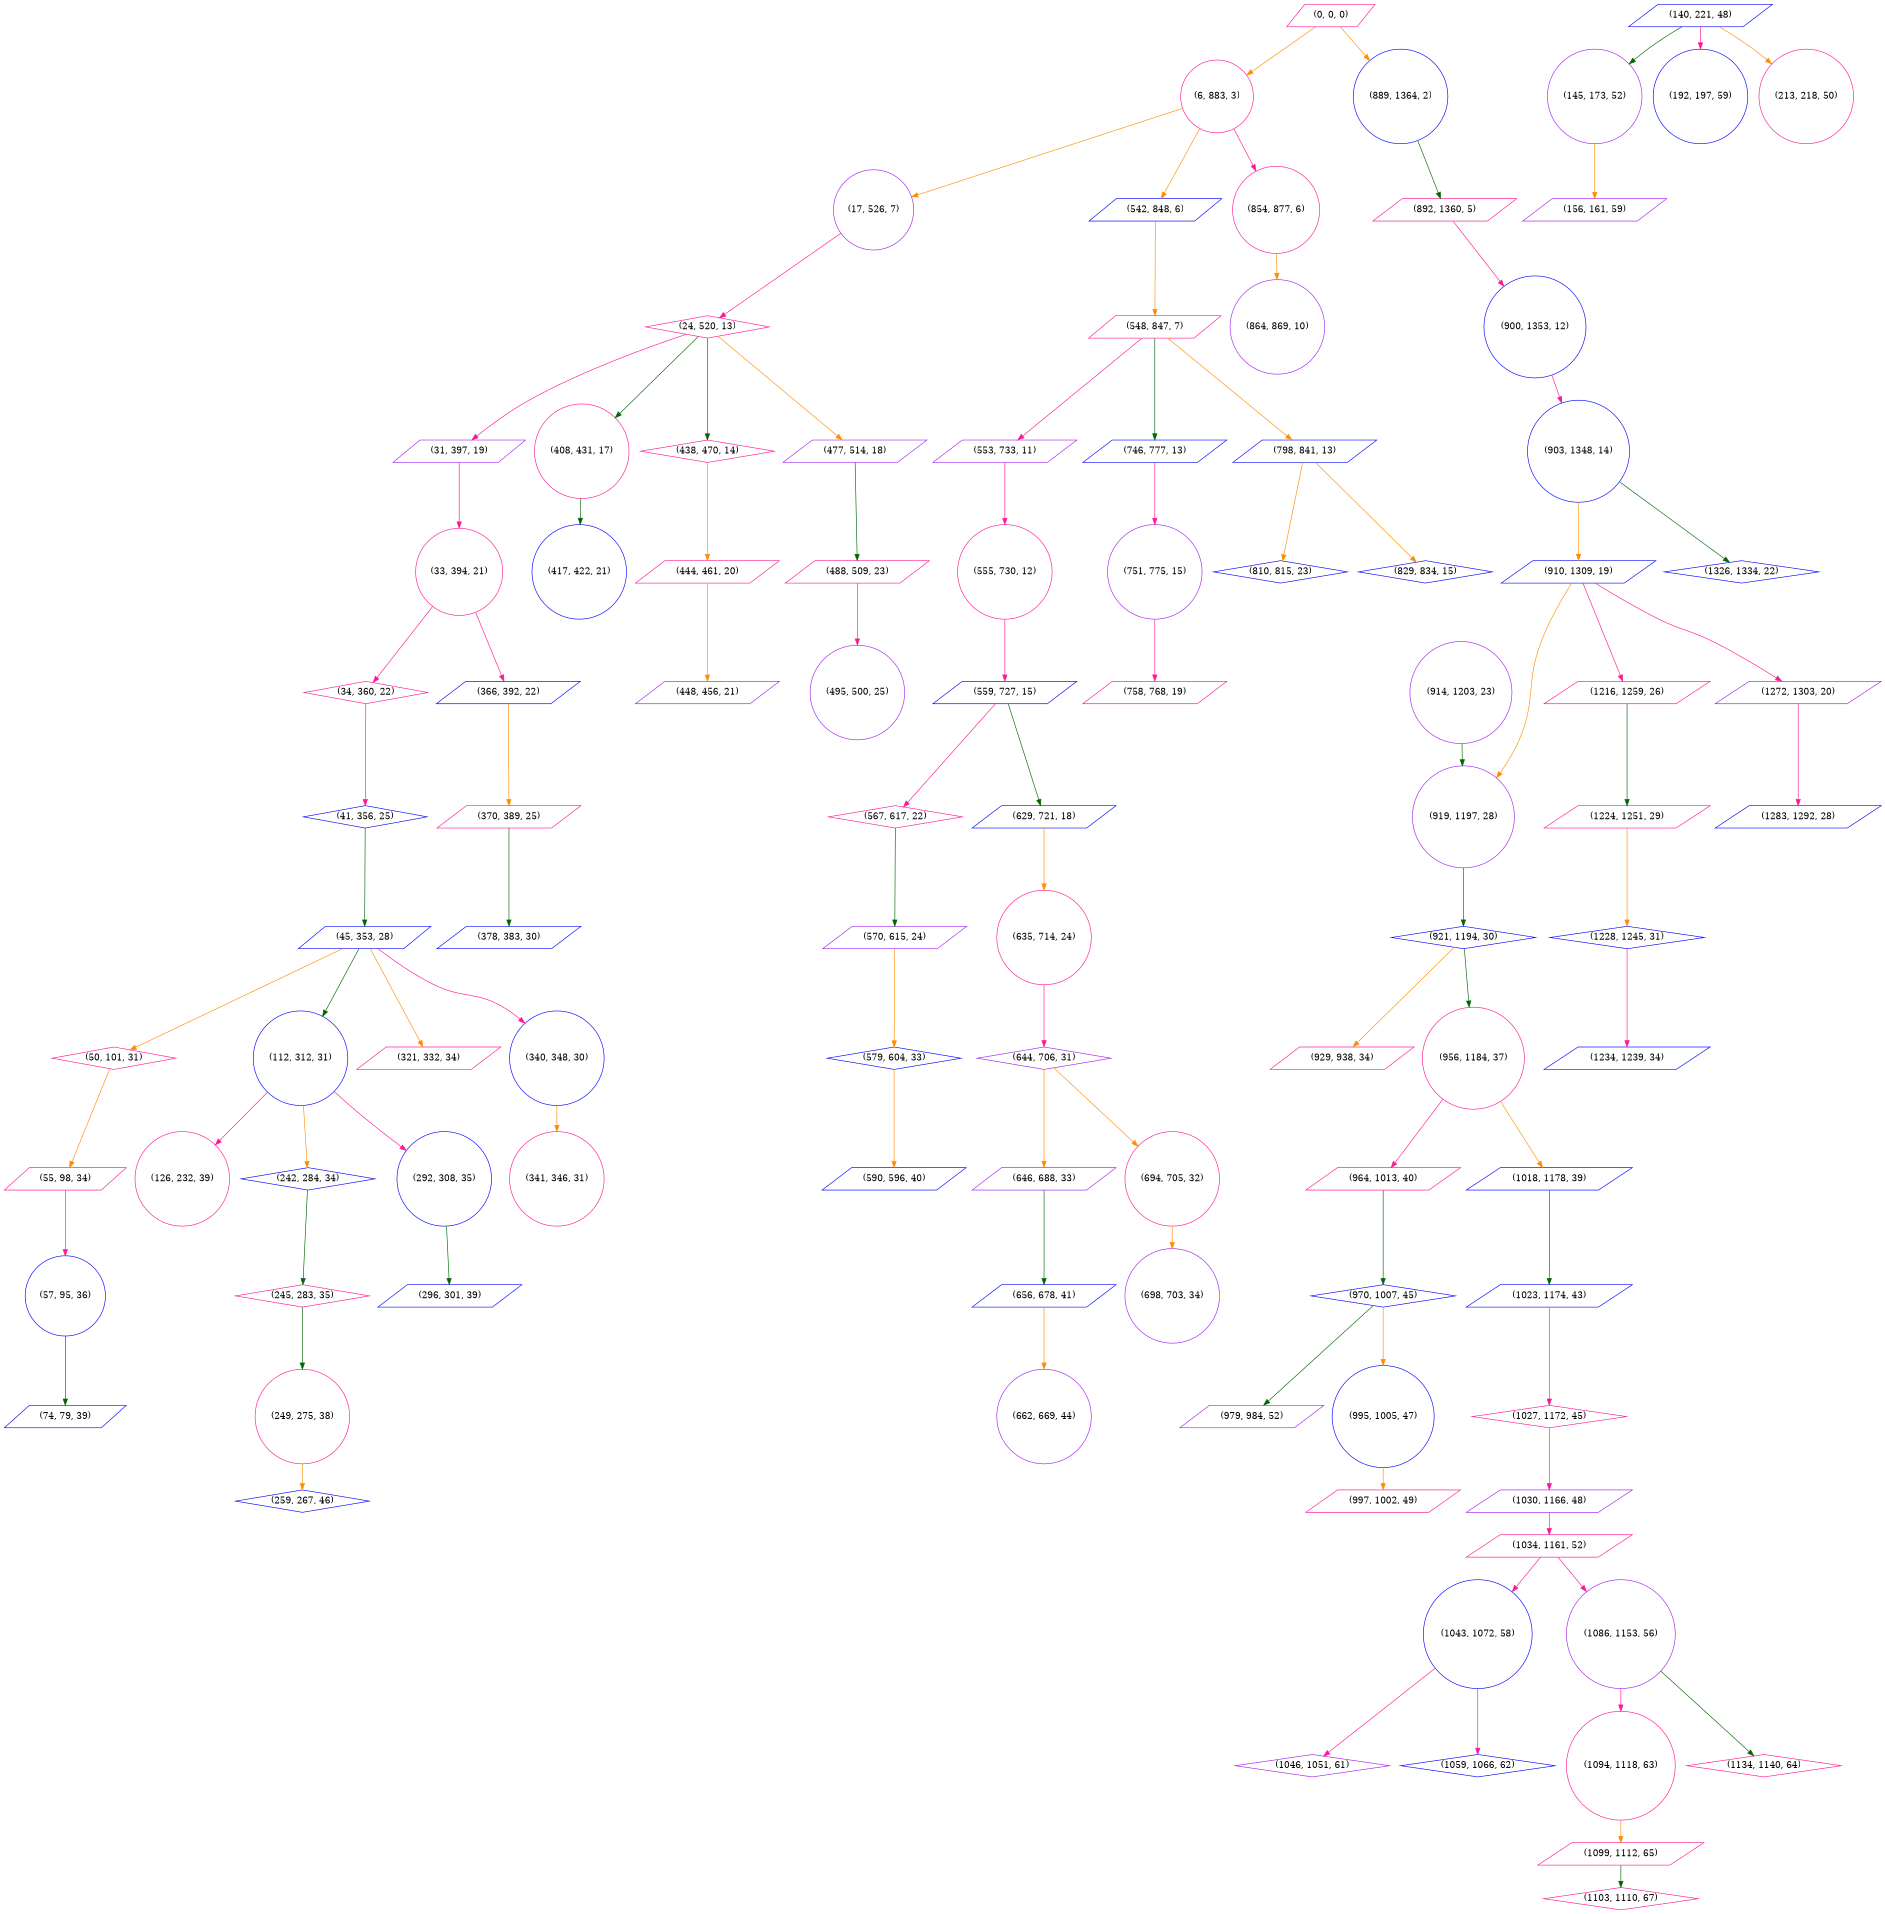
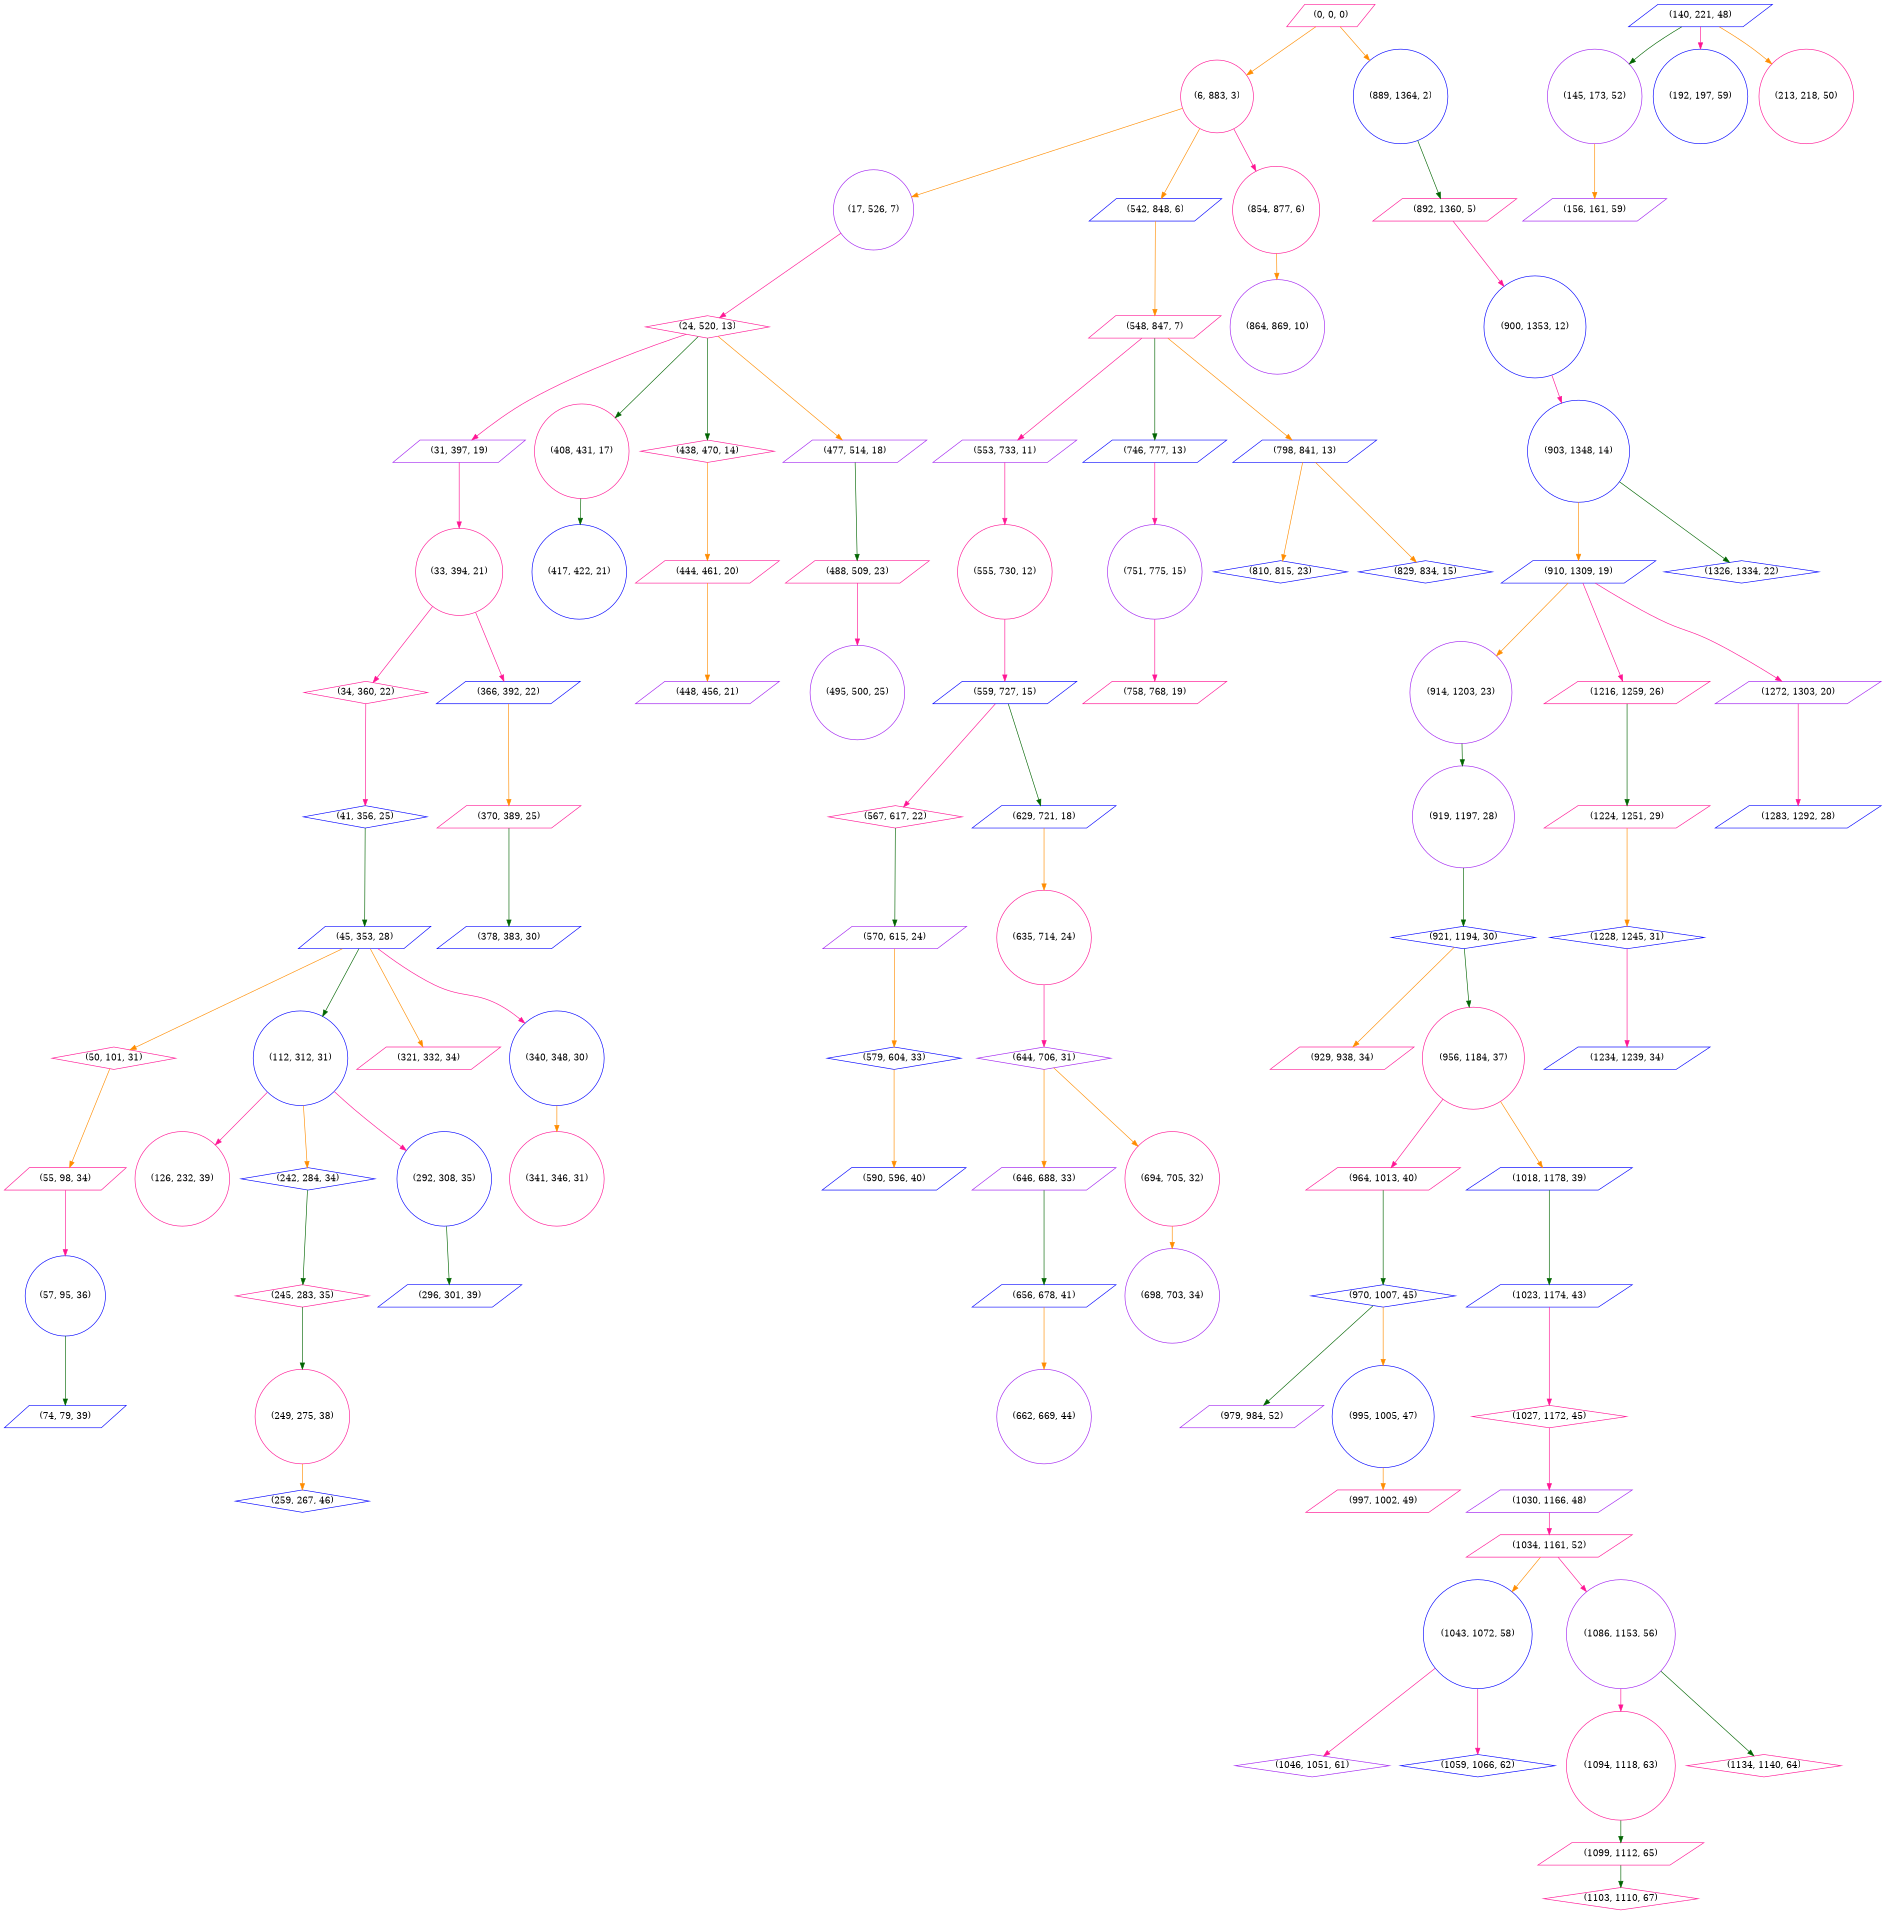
edge "(910, 1309, 19)" -> "(919, 1197, 28)": now "(910, 1309, 19)" -> "(914, 1203, 23)"
edge "(1034, 1161, 52)" -> "(1043, 1072, 58)": color deeppink -> darkorange
edge "(1094, 1118, 63)" -> "(1099, 1112, 65)": color darkorange -> darkgreen
